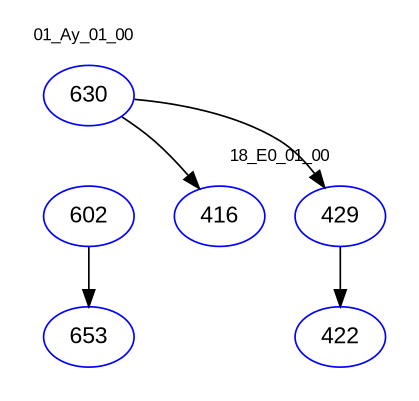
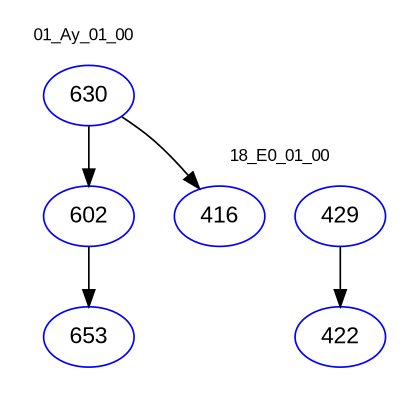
edge "630" -> "429": now "630" -> "602"
